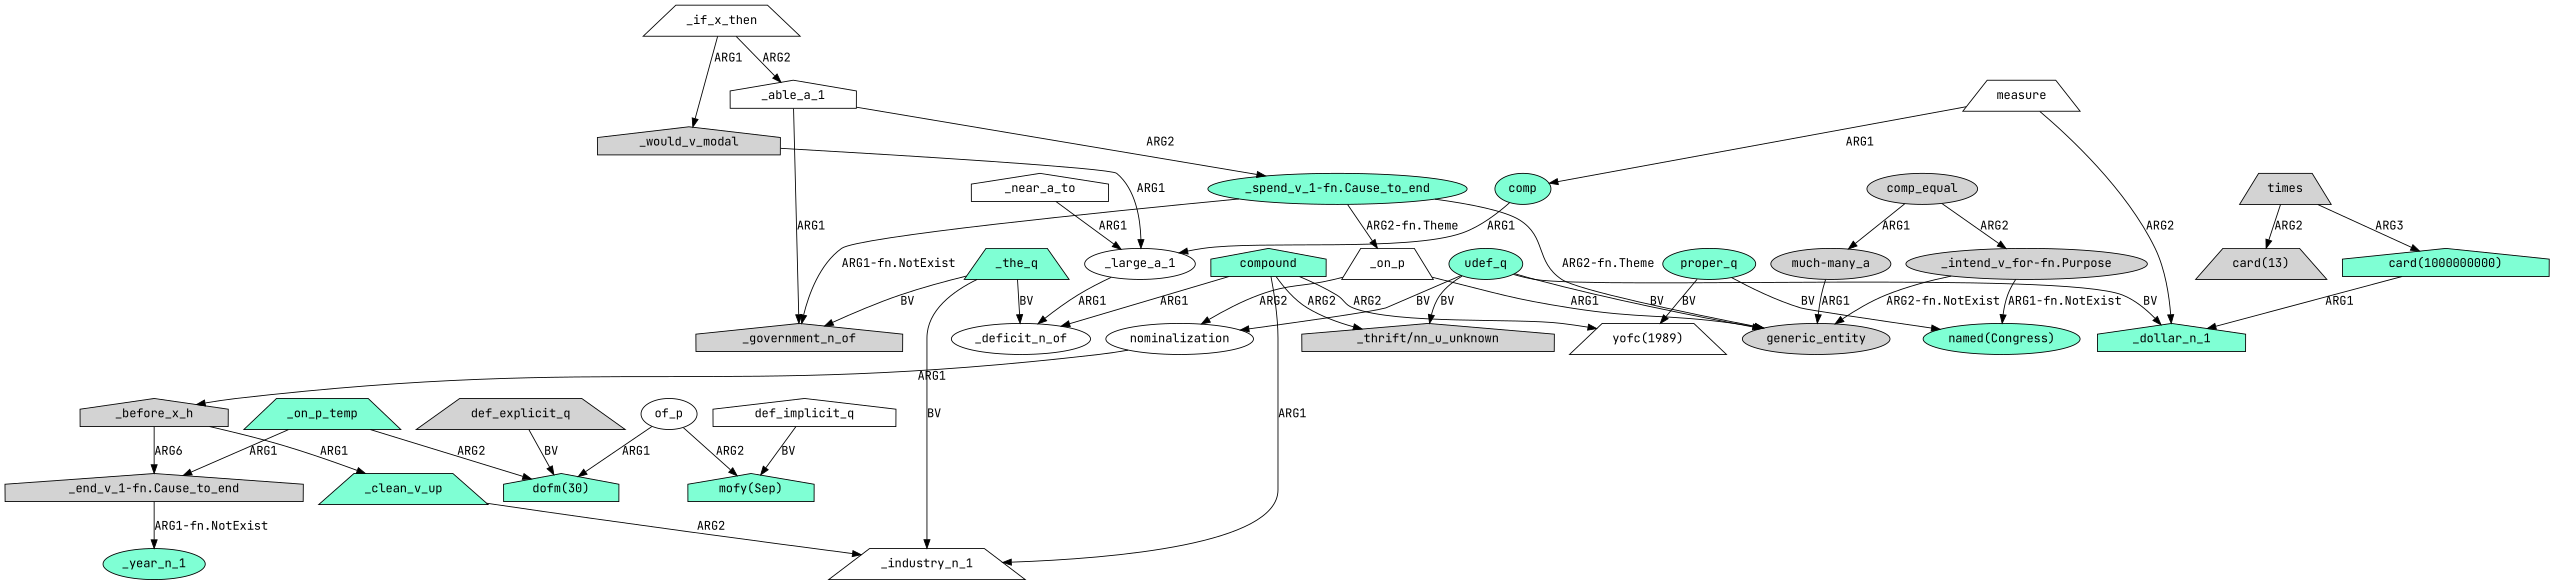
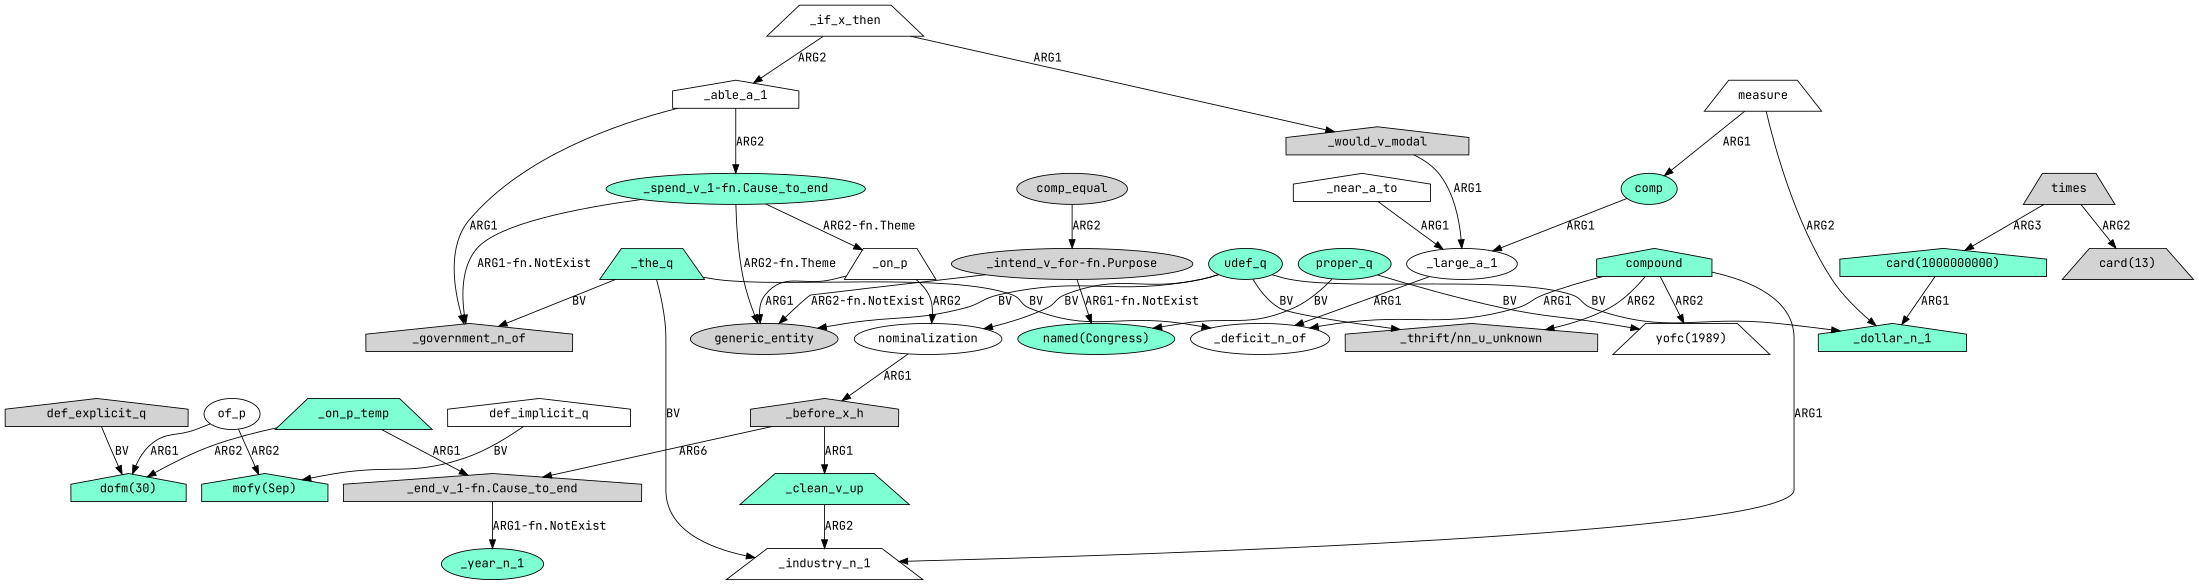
node "much-many_a": removed
node "def_explicit_q": shape trapezium -> house
